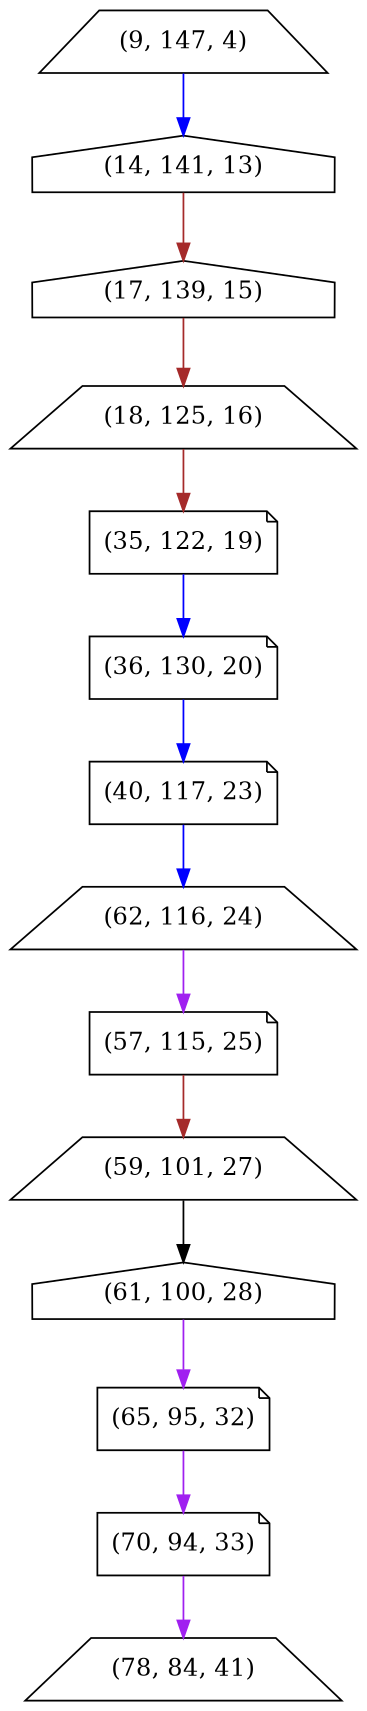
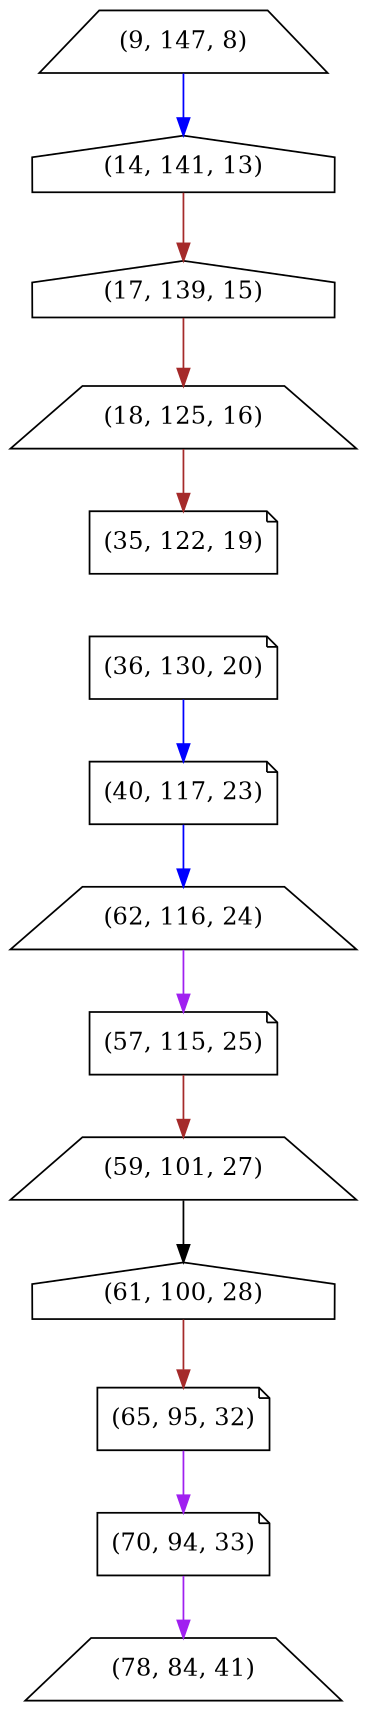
node "(9, 147, 4)": label "(9, 147, 4)" -> "(9, 147, 8)"
edge "(35, 122, 19)" -> "(36, 130, 20)": removed
edge "(61, 100, 28)" -> "(65, 95, 32)": color purple -> brown
